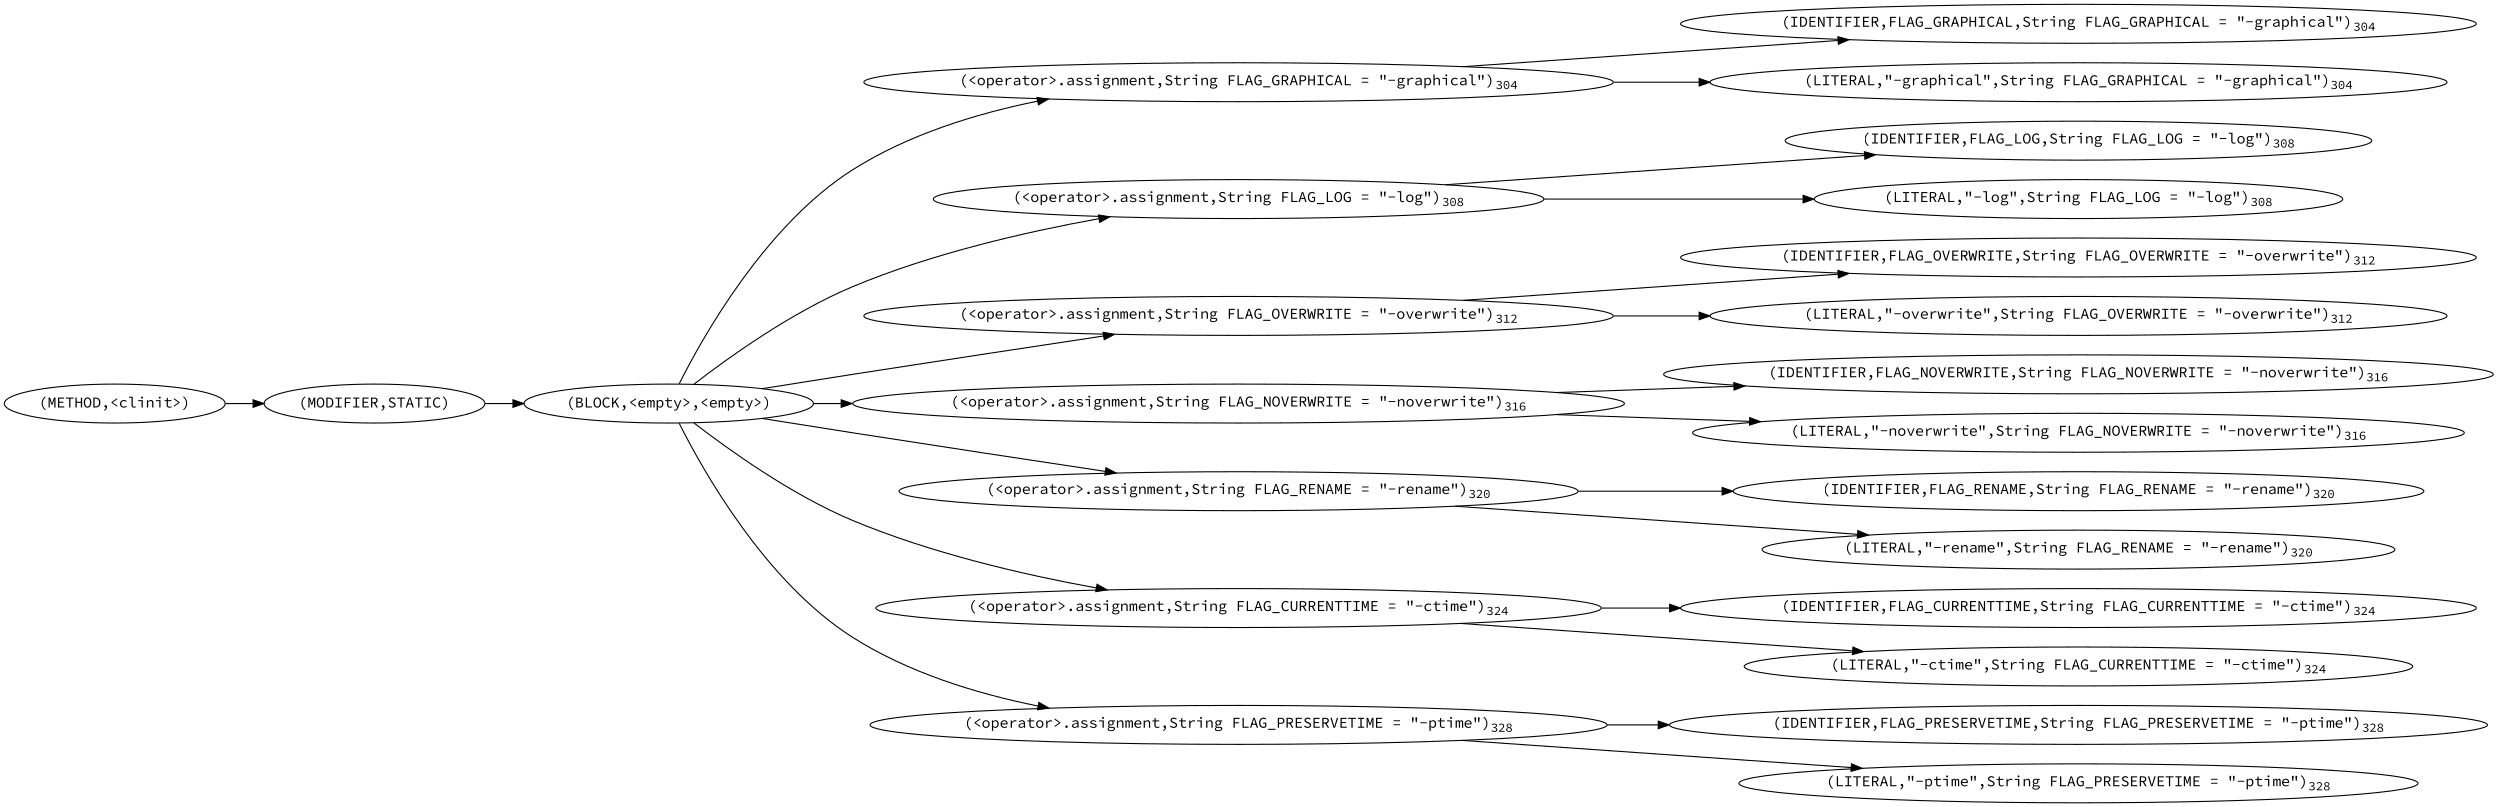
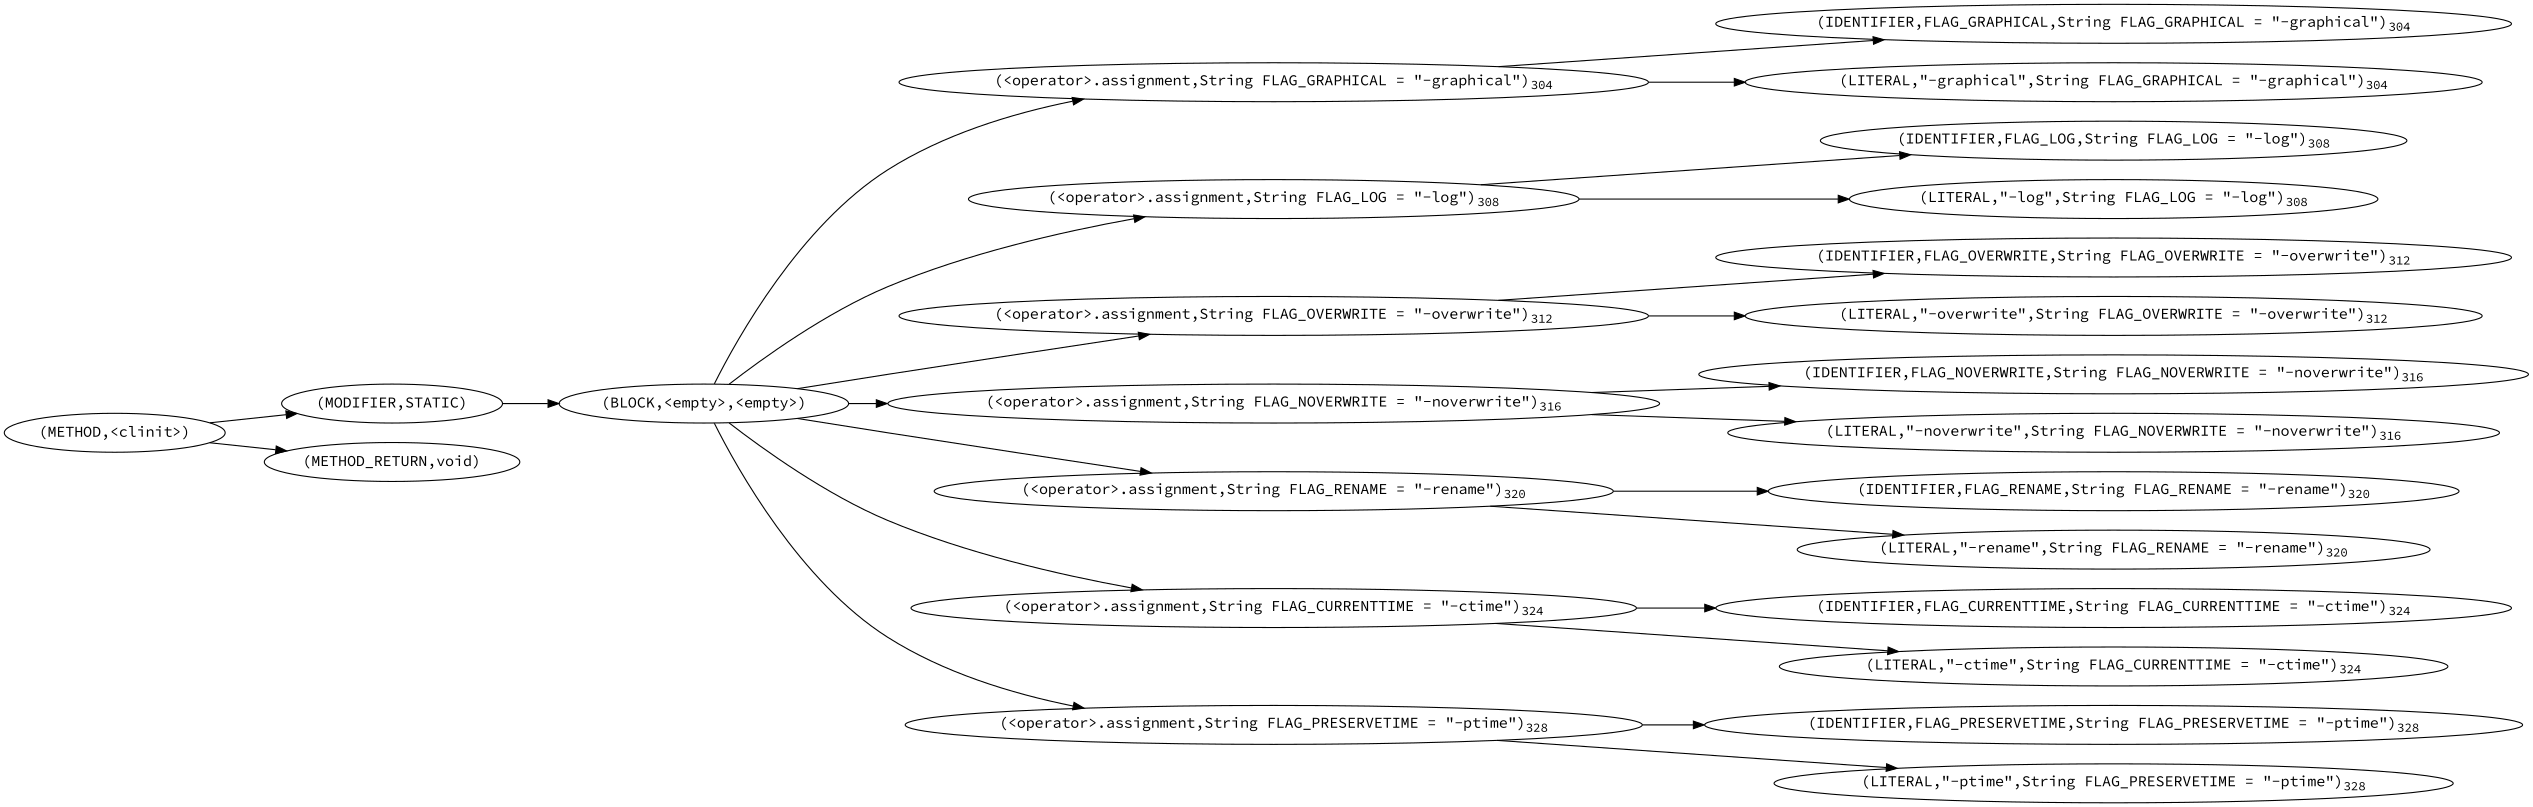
node "(METHOD_RETURN,void)": added
